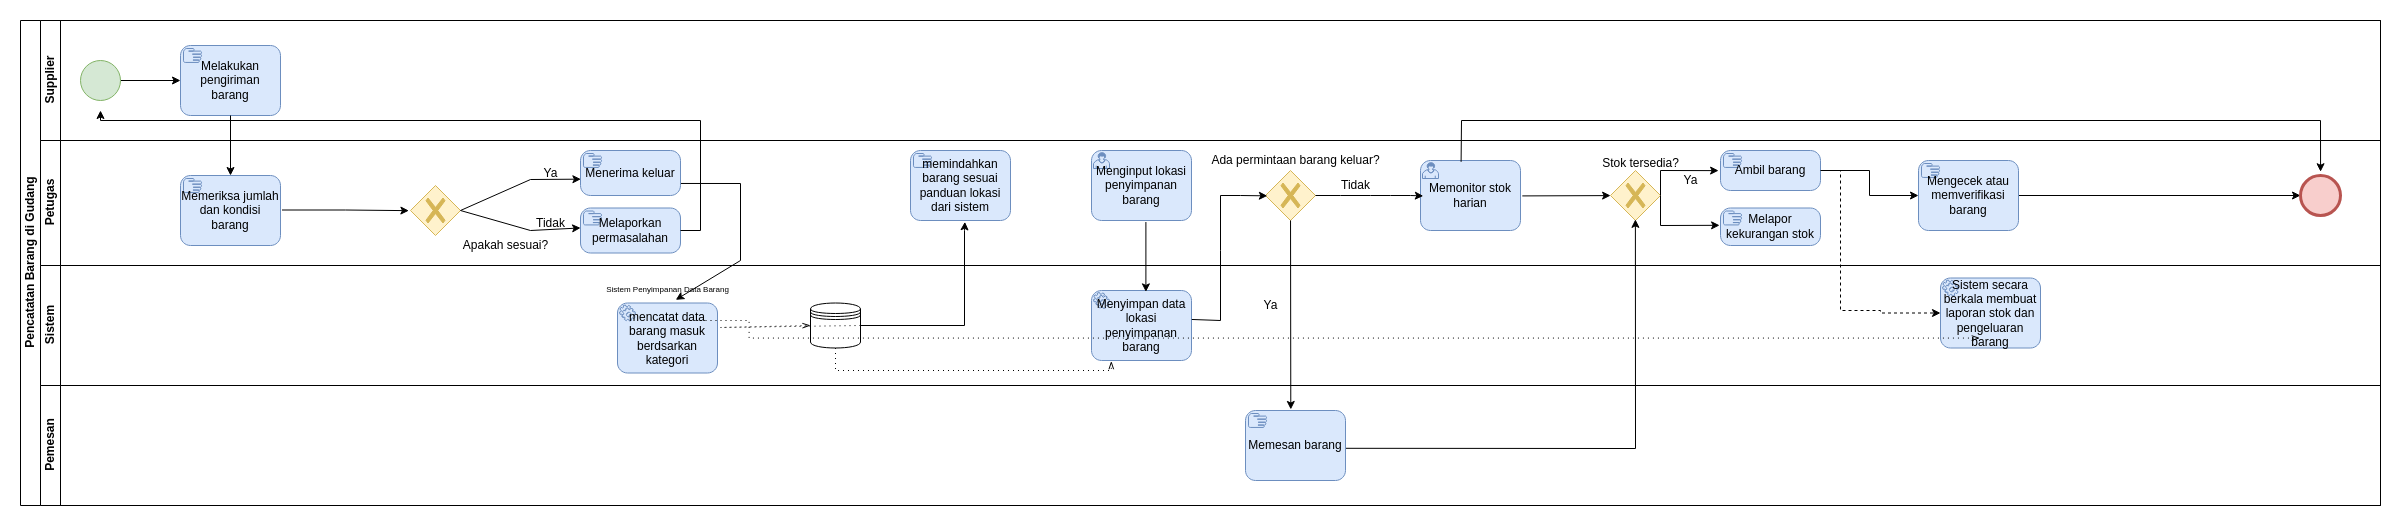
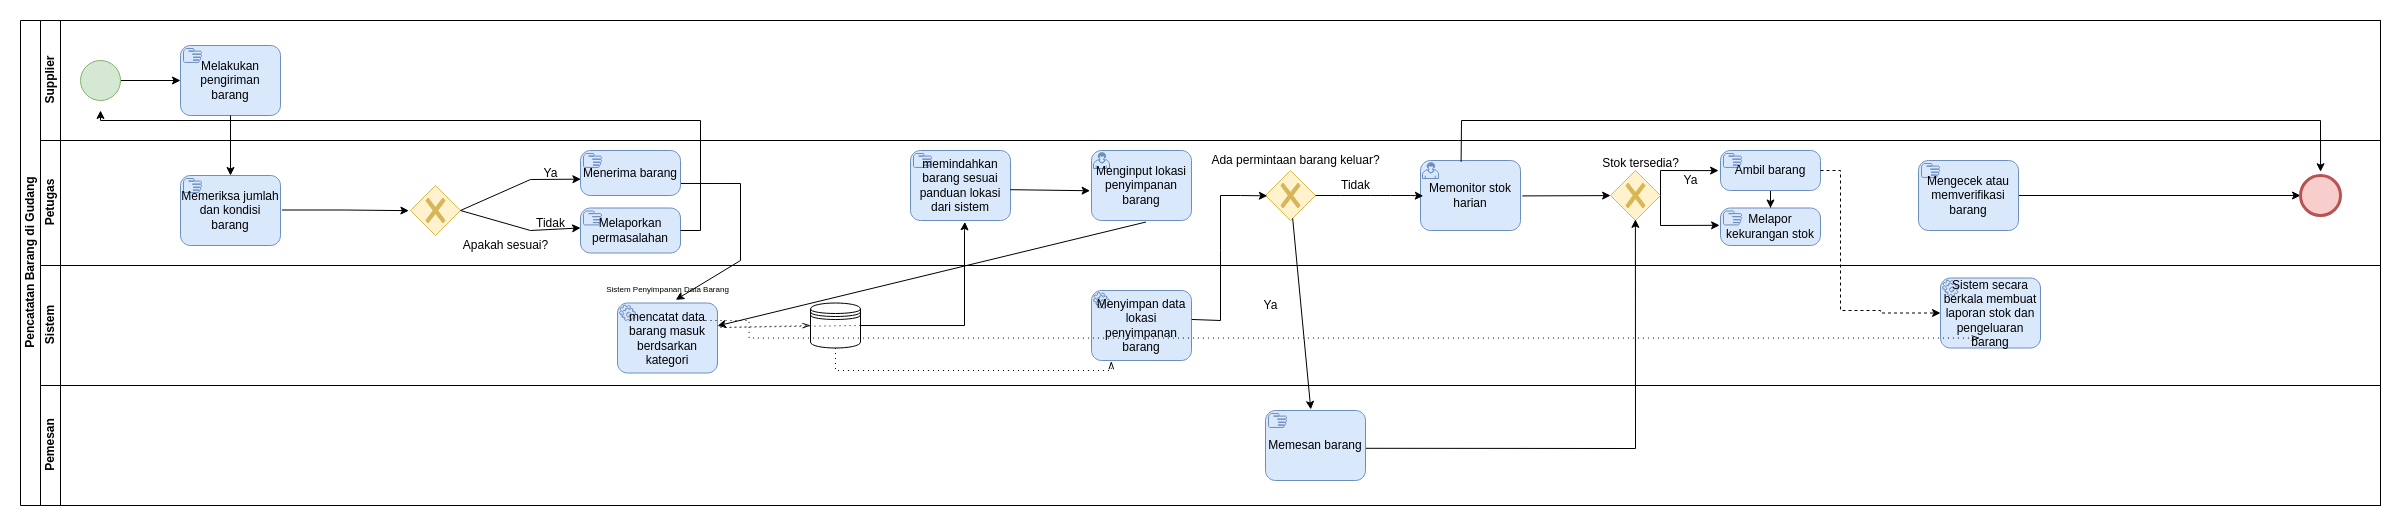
node "Menerima keluar": label "Menerima keluar" -> "Menerima barang"
edge "memindahkan barang sesuai panduan lokasi dari sistem" -> "Menginput lokasi penyimpanan barang": added
edge "Ambil barang" -> "Mengecek atau memverifikasi barang": now "Ambil barang" -> "Melapor kekurangan stok"
edge "Menginput lokasi penyimpanan barang" -> "Menyimpan data lokasi penyimpanan barang": now "Menginput lokasi penyimpanan barang" -> "mencatat data barang masuk berdsarkan kategori"
node "Memesan barang": moved (1296, 446) -> (1316, 446)
